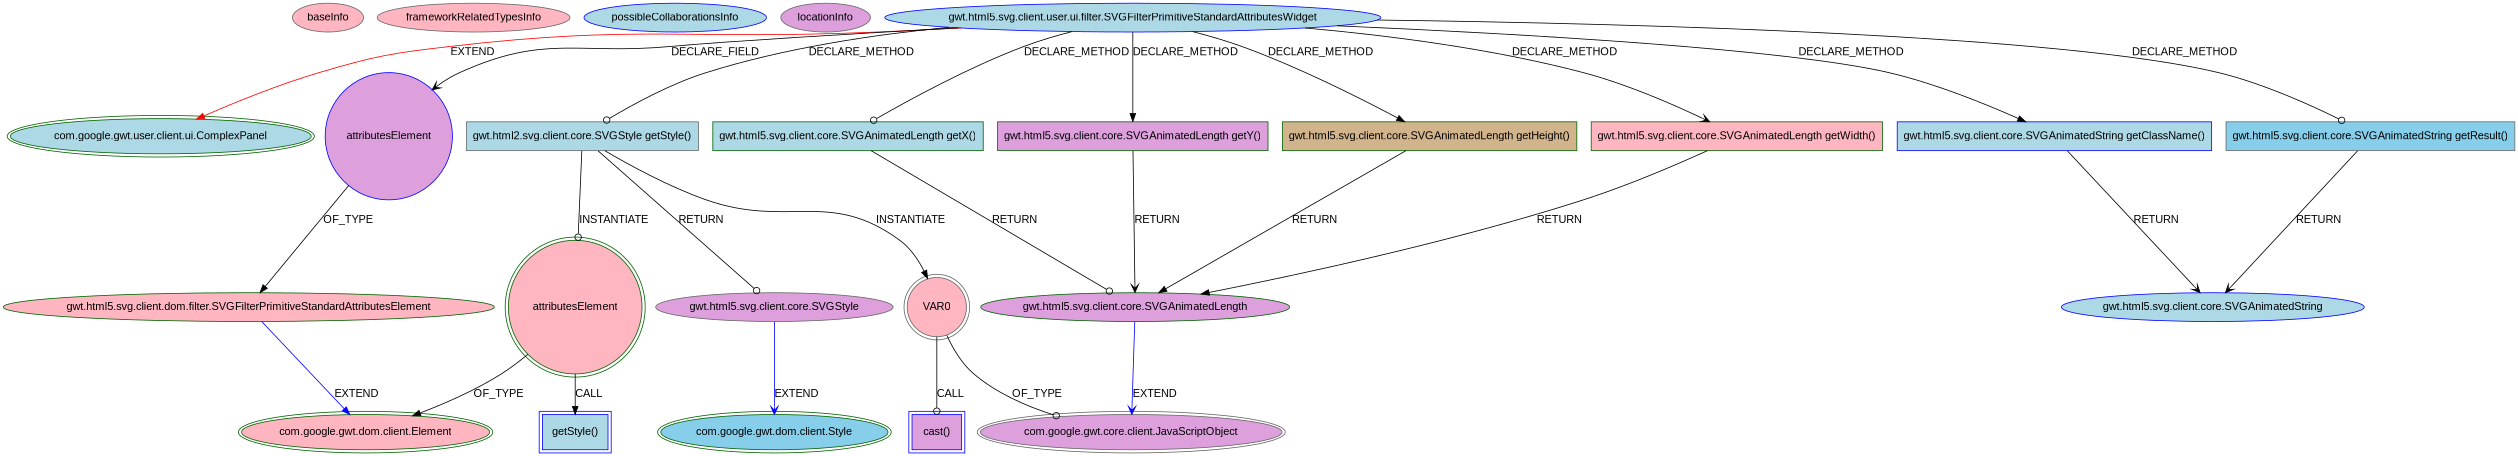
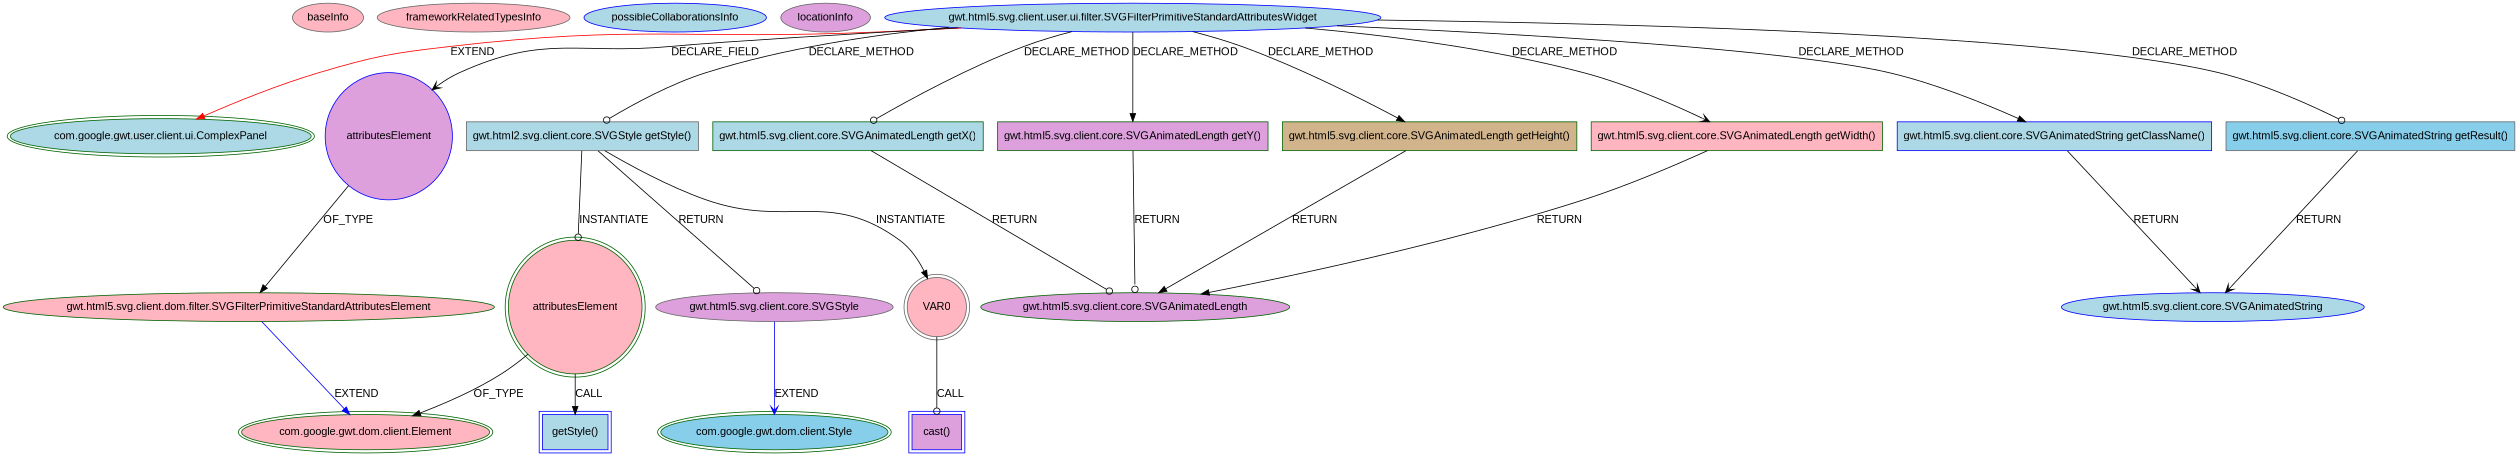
edge "gwt.html5.svg.client.core.SVGAnimatedLength getY()" -> "gwt.html5.svg.client.core.SVGAnimatedLength": arrowhead vee -> odot
node "com.google.gwt.core.client.JavaScriptObject": removed
